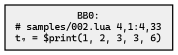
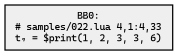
node "BB0: # samples/002.lua 4,1:4,33 t₇ = $print(1, 2, 3, 3, 6)": label "BB0: # samples/002.lua 4,1:4,33 t₇ = $print(1, 2, 3, 3, 6)" -> "BB0: # samples/022.lua 4,1:4,33 t₇ = $print(1, 2, 3, 3, 6)"
